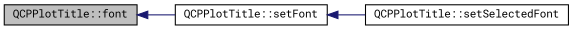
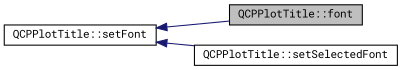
edge "QCPPlotTitle::setFont" -> "QCPPlotTitle::font": reversed
